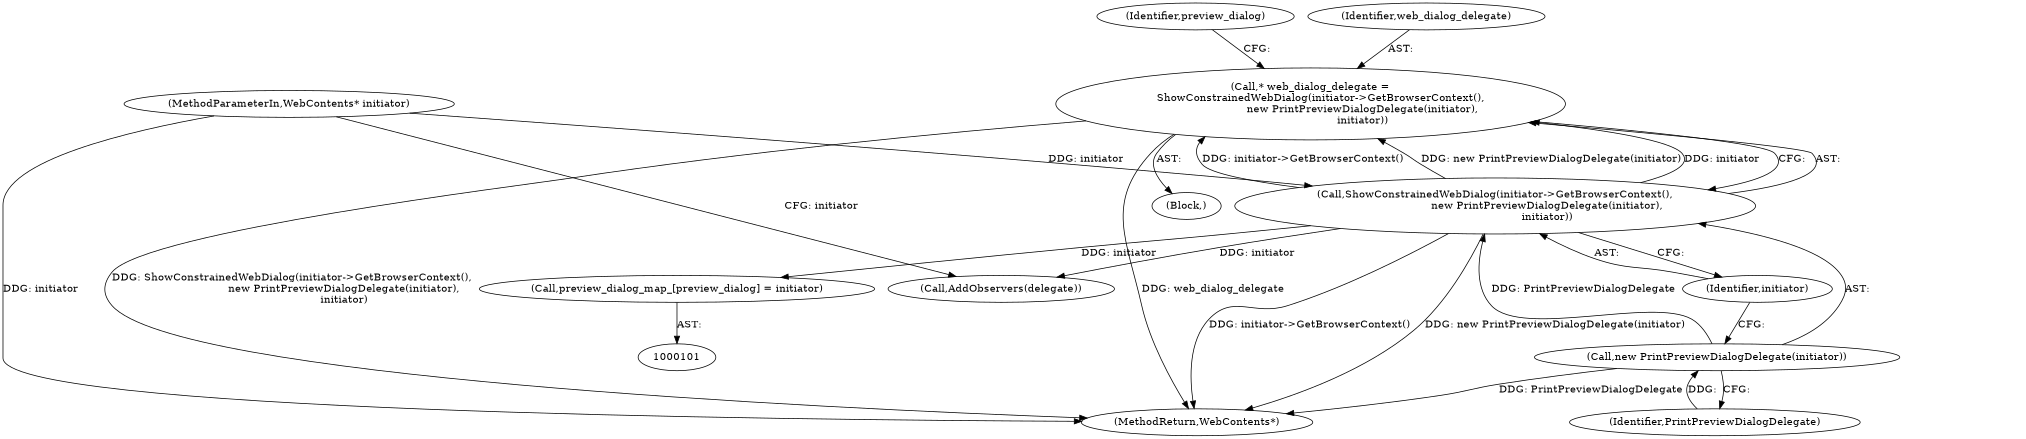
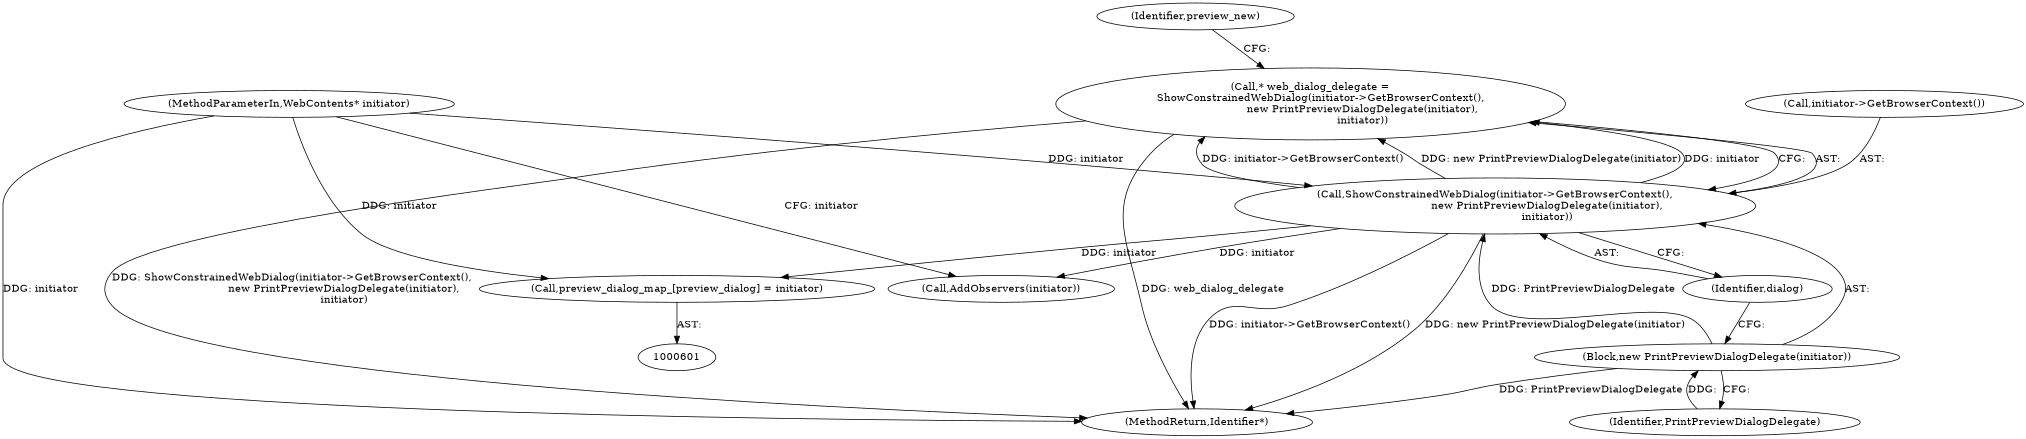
node "(Identifier,preview_dialog)": label "(Identifier,preview_dialog)" -> "(Identifier,preview_new)"
node "(Identifier,web_dialog_delegate)": removed
node "(Call,initiator->GetBrowserContext())": added
node "(Block,)": removed
edge "(MethodParameterIn,WebContents* initiator)" -> "(Call,preview_dialog_map_[preview_dialog] = initiator)": added, label "DDG: initiator"
node "(Call,AddObservers(delegate))": label "(Call,AddObservers(delegate))" -> "(Call,AddObservers(initiator))"
node "(Identifier,initiator)": label "(Identifier,initiator)" -> "(Identifier,dialog)"
node "1000101": label "1000101" -> "1000601"
node "(Call,new PrintPreviewDialogDelegate(initiator))": label "(Call,new PrintPreviewDialogDelegate(initiator))" -> "(Block,new PrintPreviewDialogDelegate(initiator))"
node "(MethodReturn,WebContents*)": label "(MethodReturn,WebContents*)" -> "(MethodReturn,Identifier*)"
